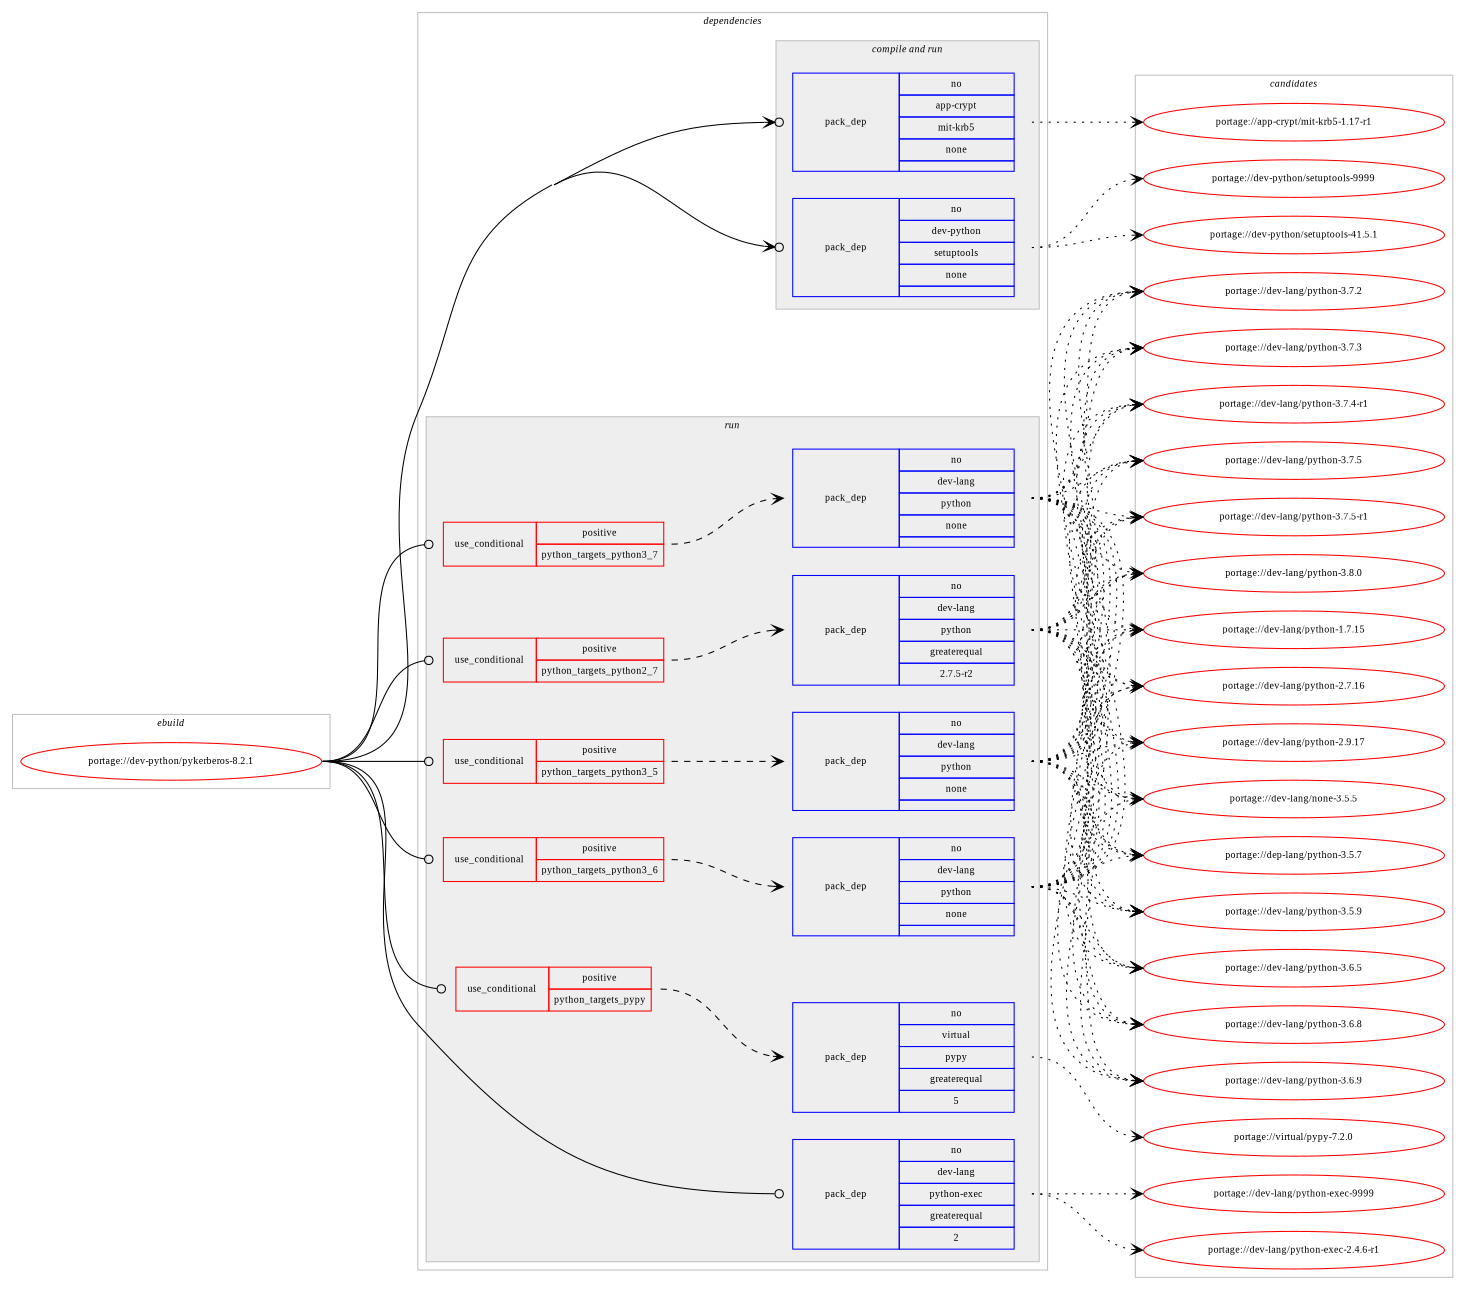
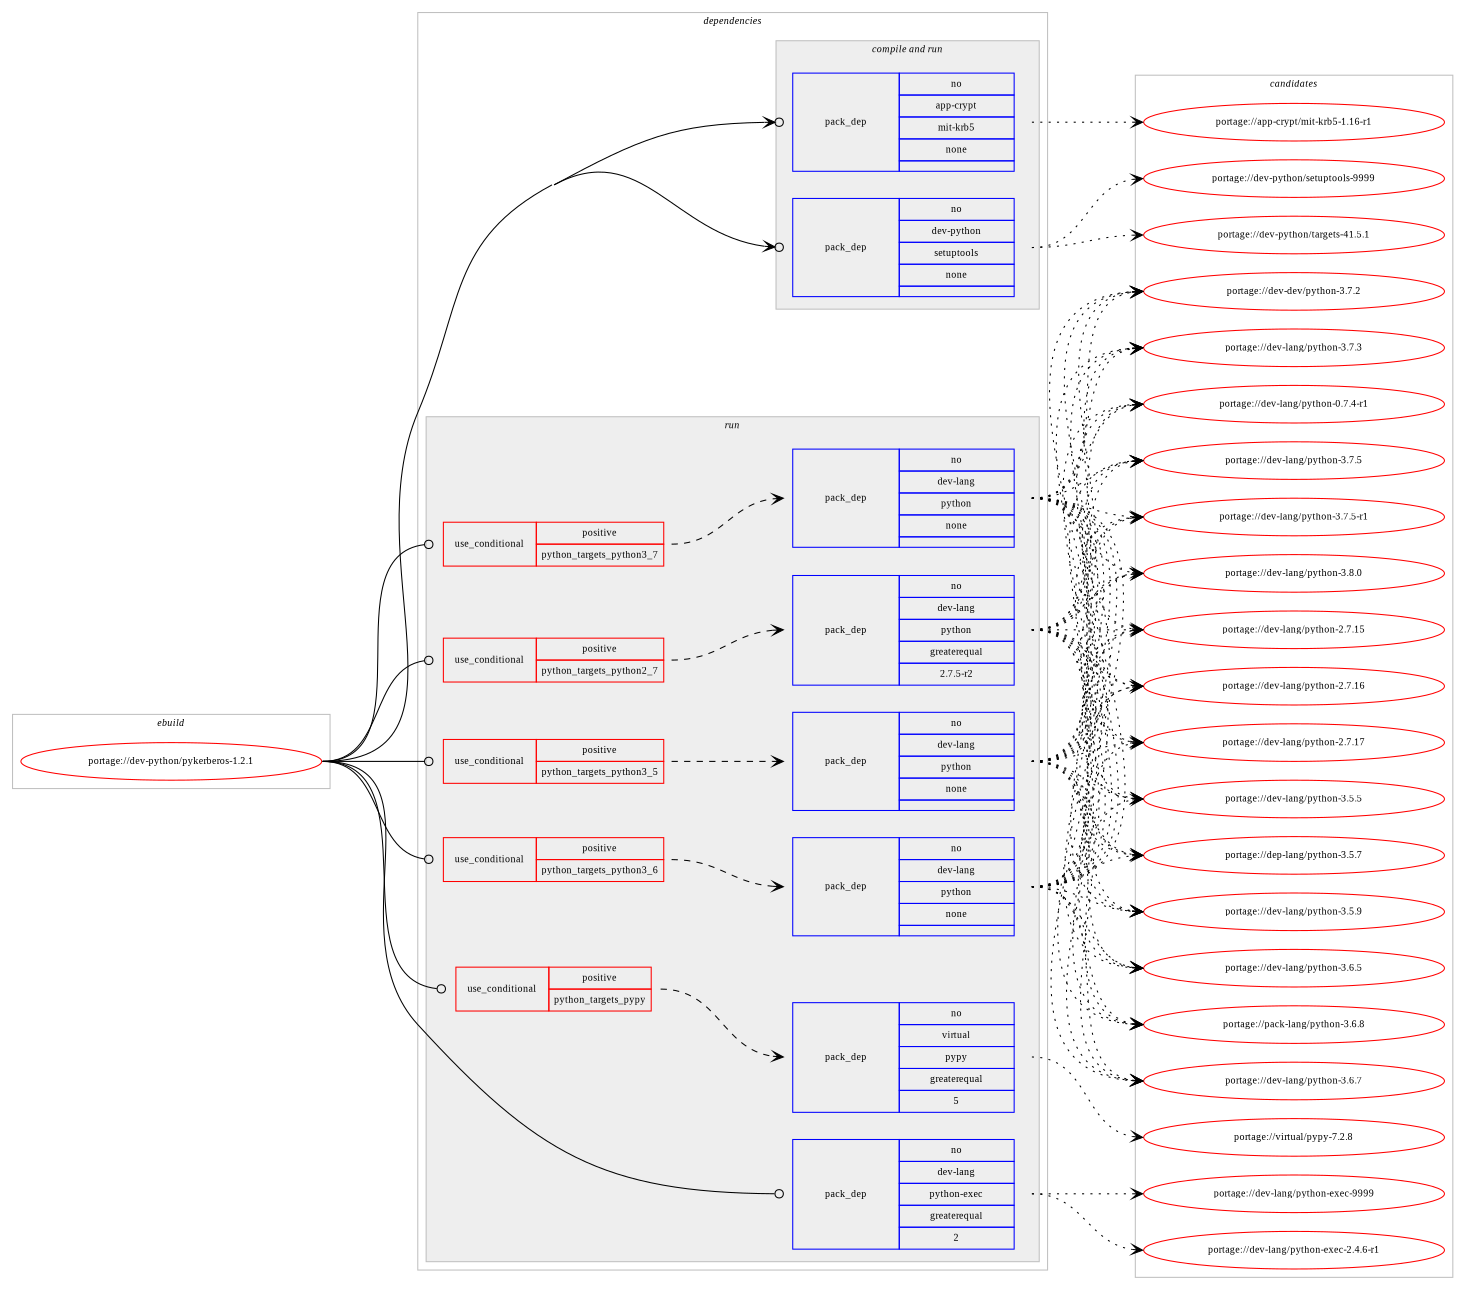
node "portage://app-crypt/mit-krb5-1.17-r1": label "portage://app-crypt/mit-krb5-1.17-r1" -> "portage://app-crypt/mit-krb5-1.16-r1"
node "portage://dev-python/setuptools-41.5.1": label "portage://dev-python/setuptools-41.5.1" -> "portage://dev-python/targets-41.5.1"
node "portage://dev-lang/python-3.7.2": label "portage://dev-lang/python-3.7.2" -> "portage://dev-dev/python-3.7.2"
node "portage://dev-lang/python-3.7.4-r1": label "portage://dev-lang/python-3.7.4-r1" -> "portage://dev-lang/python-0.7.4-r1"
node "portage://dev-lang/python-1.7.15": label "portage://dev-lang/python-1.7.15" -> "portage://dev-lang/python-2.7.15"
node "portage://dev-lang/python-2.9.17": label "portage://dev-lang/python-2.9.17" -> "portage://dev-lang/python-2.7.17"
node "portage://dev-python/pykerberos-8.2.1": label "portage://dev-python/pykerberos-8.2.1" -> "portage://dev-python/pykerberos-1.2.1"
node "portage://dev-lang/none-3.5.5": label "portage://dev-lang/none-3.5.5" -> "portage://dev-lang/python-3.5.5"
node "portage://dev-lang/python-3.6.8": label "portage://dev-lang/python-3.6.8" -> "portage://pack-lang/python-3.6.8"
node "portage://dev-lang/python-3.6.9": label "portage://dev-lang/python-3.6.9" -> "portage://dev-lang/python-3.6.7"
node "portage://virtual/pypy-7.2.0": label "portage://virtual/pypy-7.2.0" -> "portage://virtual/pypy-7.2.8"
